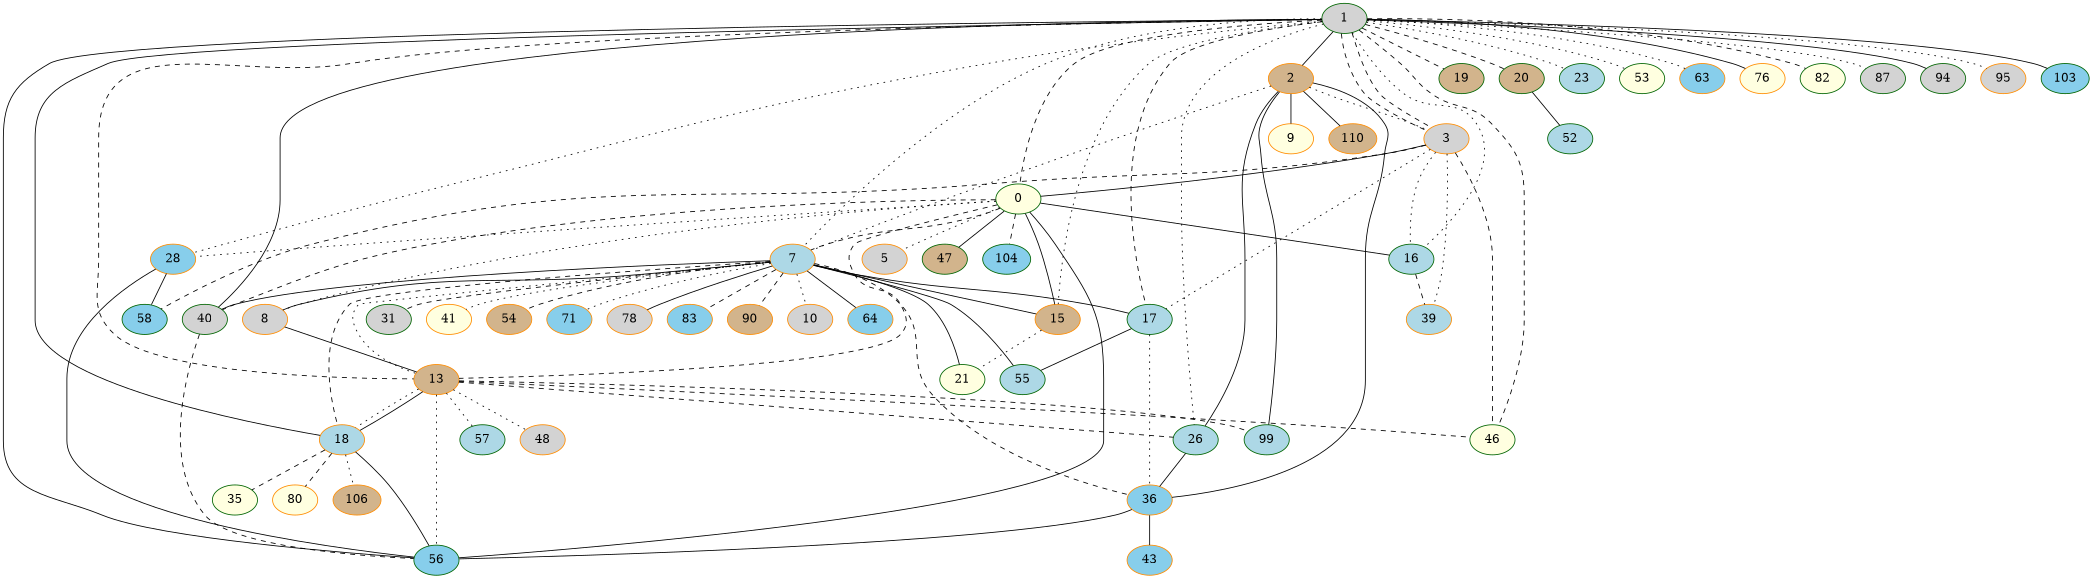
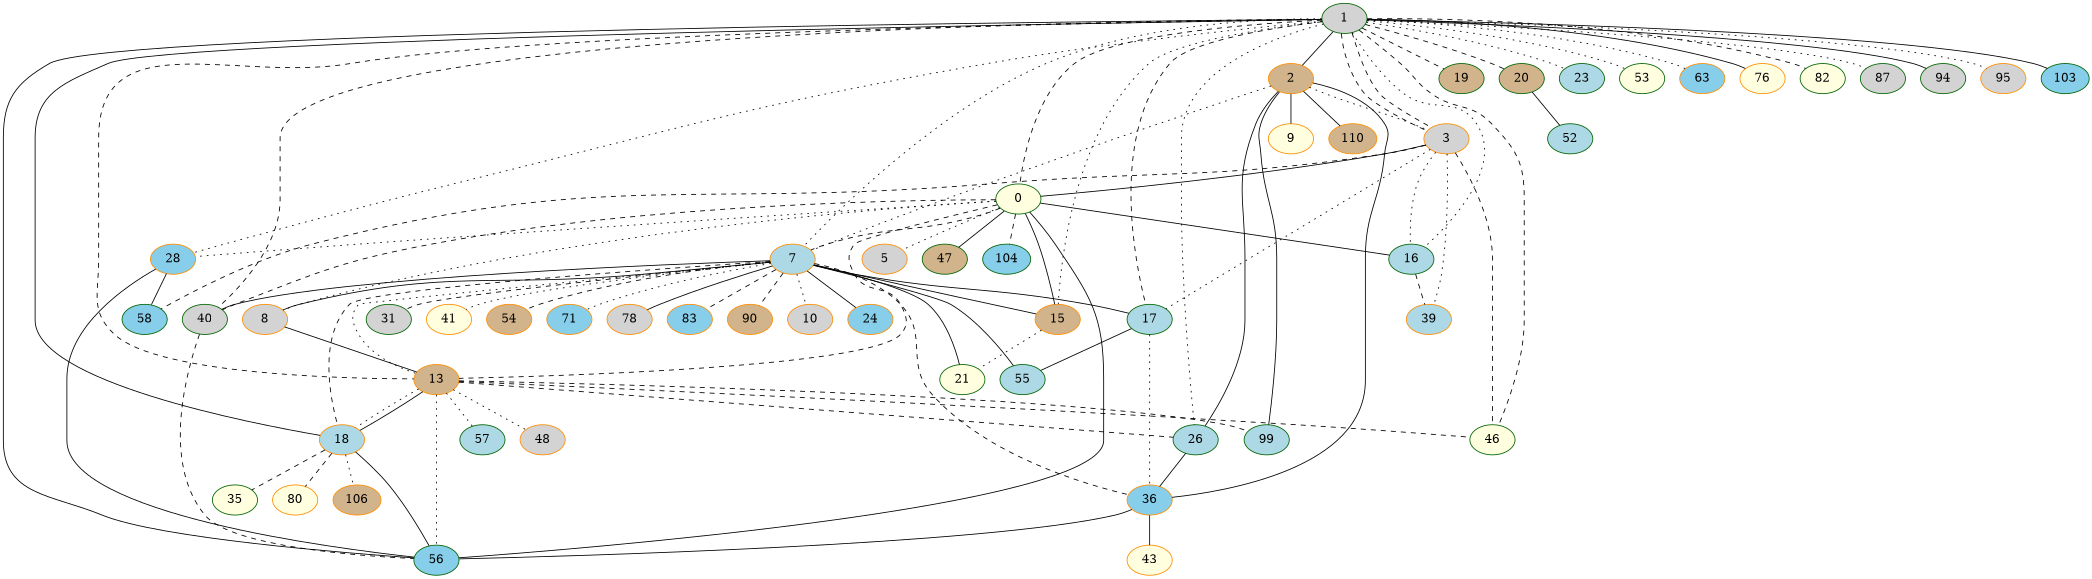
edge "1" -- "40": style solid -> dashed
node "64": label "64" -> "24"
node "43": fillcolor skyblue -> lightyellow
